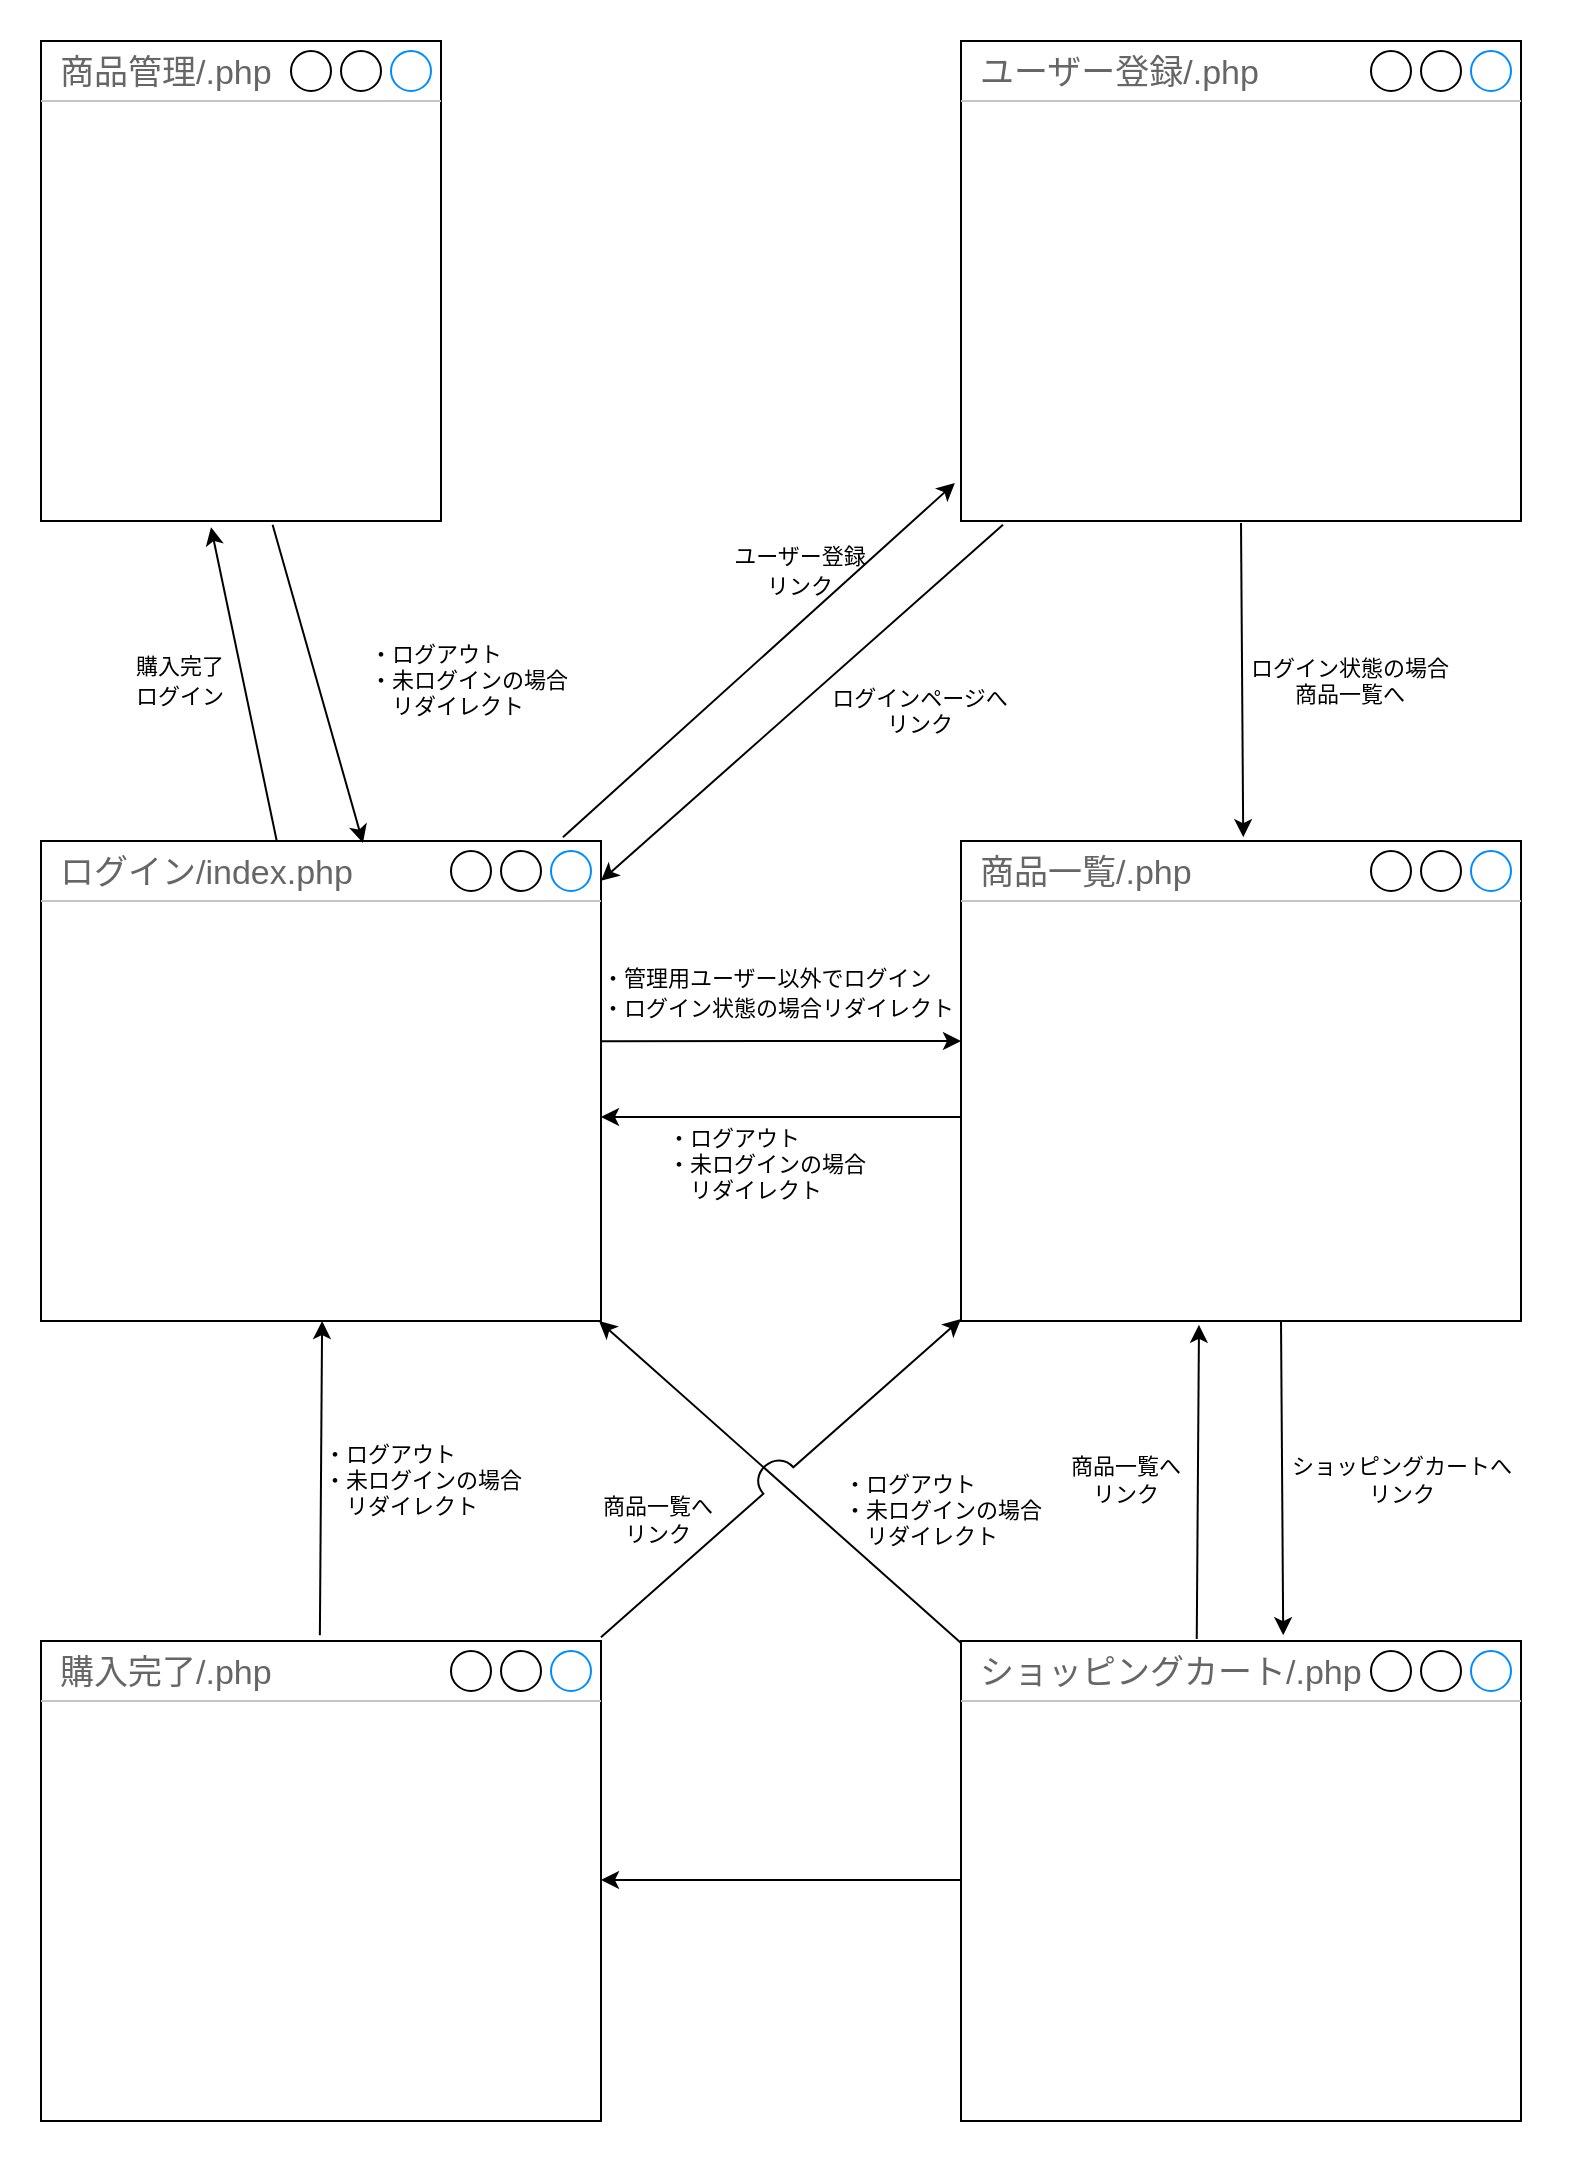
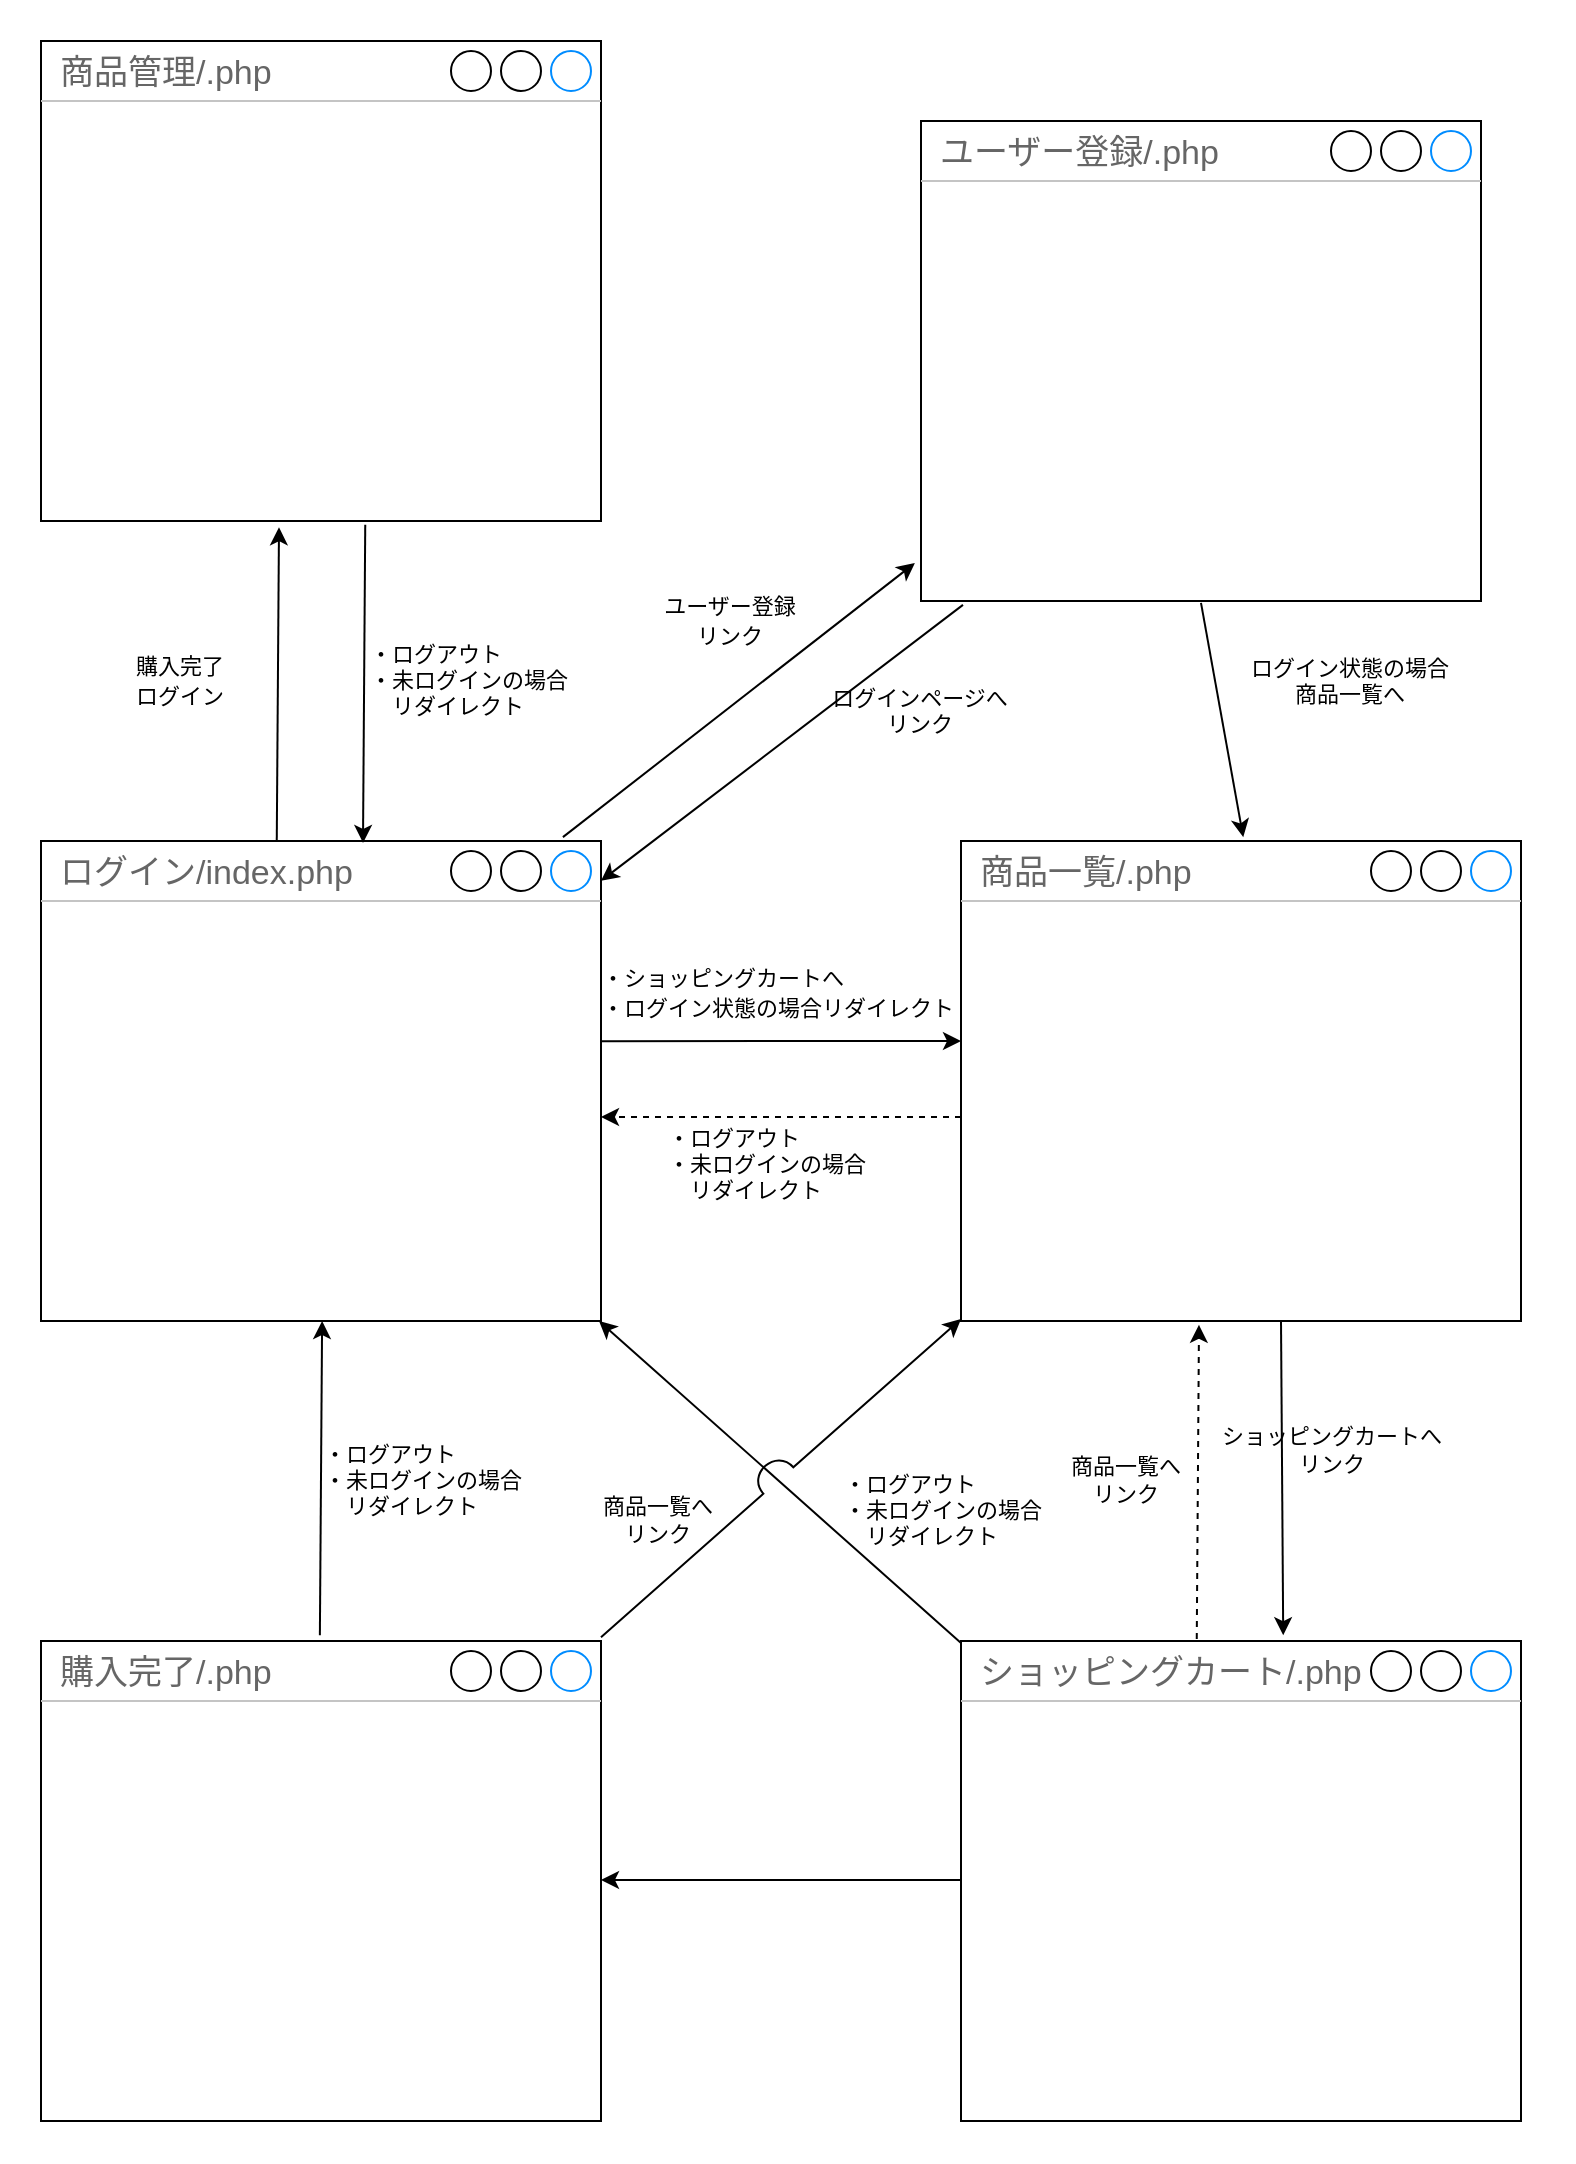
node "商品管理/.php": size 400x480 -> 560x480
node "ユーザー登録/.php": moved (1241, 281) -> (1201, 361)
node "ユーザー登録 リンク": moved (801, 571) -> (731, 621)
node "・管理用ユーザー以外でログイン ・ログイン状態の場合リダイレクト": label "・管理用ユーザー以外でログイン ・ログイン状態の場合リダイレクト" -> "・ショッピングカートへ ・ログイン状態の場合リダイレクト"
edge "商品一覧/.php" -> "ログイン/index.php": style solid -> dashed
node "ショッピングカートへ リンク": moved (1403, 1481) -> (1333, 1451)
edge "ショッピングカート/.php" -> "商品一覧/.php": style solid -> dashed
